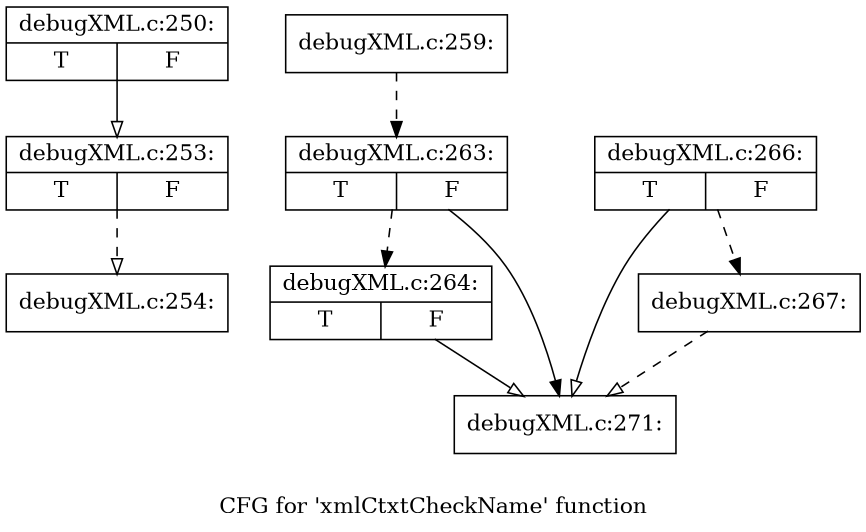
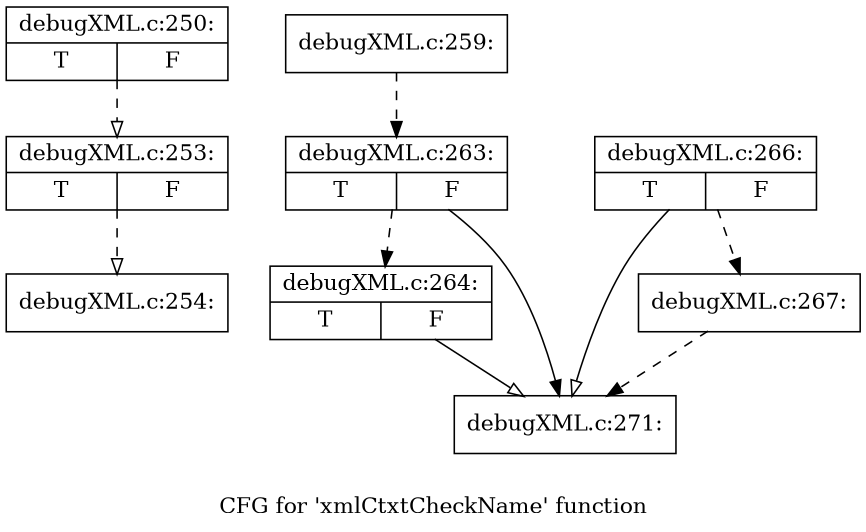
edge "debugXML.c:250:" -> "debugXML.c:253:": style solid -> dashed
edge "debugXML.c:267:" -> "debugXML.c:271:": arrowhead onormal -> normal
